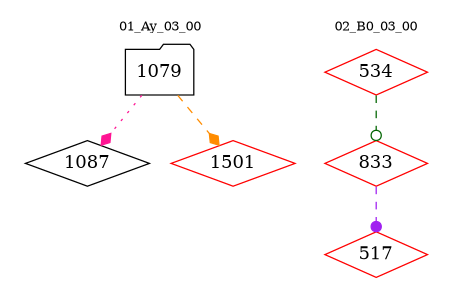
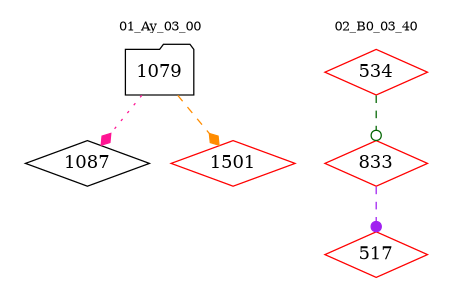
cluster "02_B0_03_00": label "02_B0_03_00" -> "02_B0_03_40"
